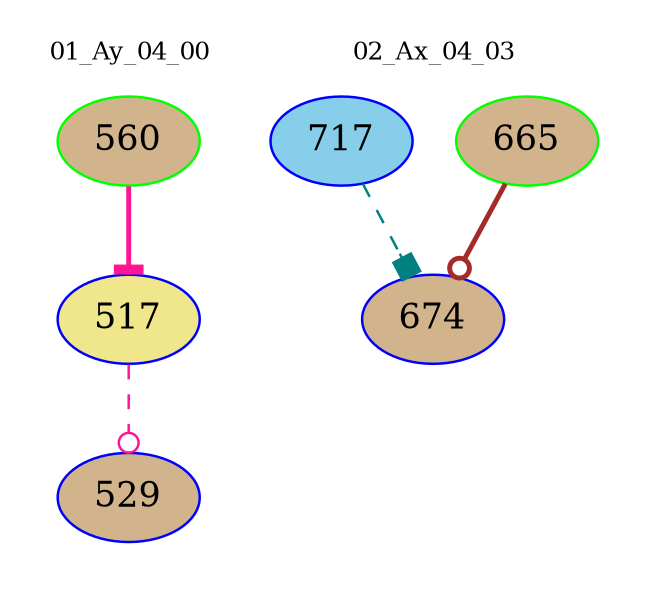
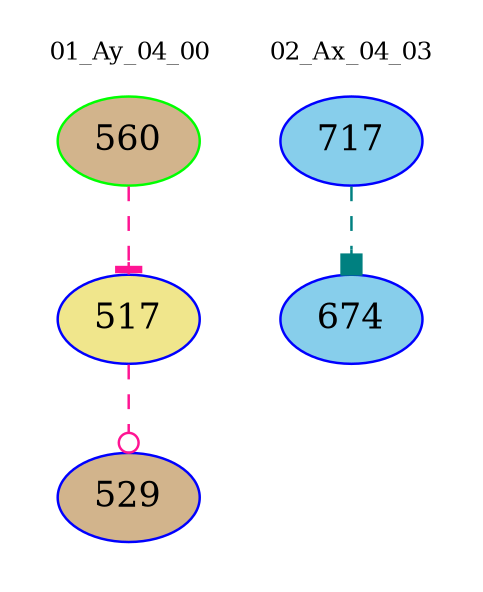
node "665": removed
edge "560" -> "517": style bold -> dashed
node "674": fillcolor tan -> skyblue
